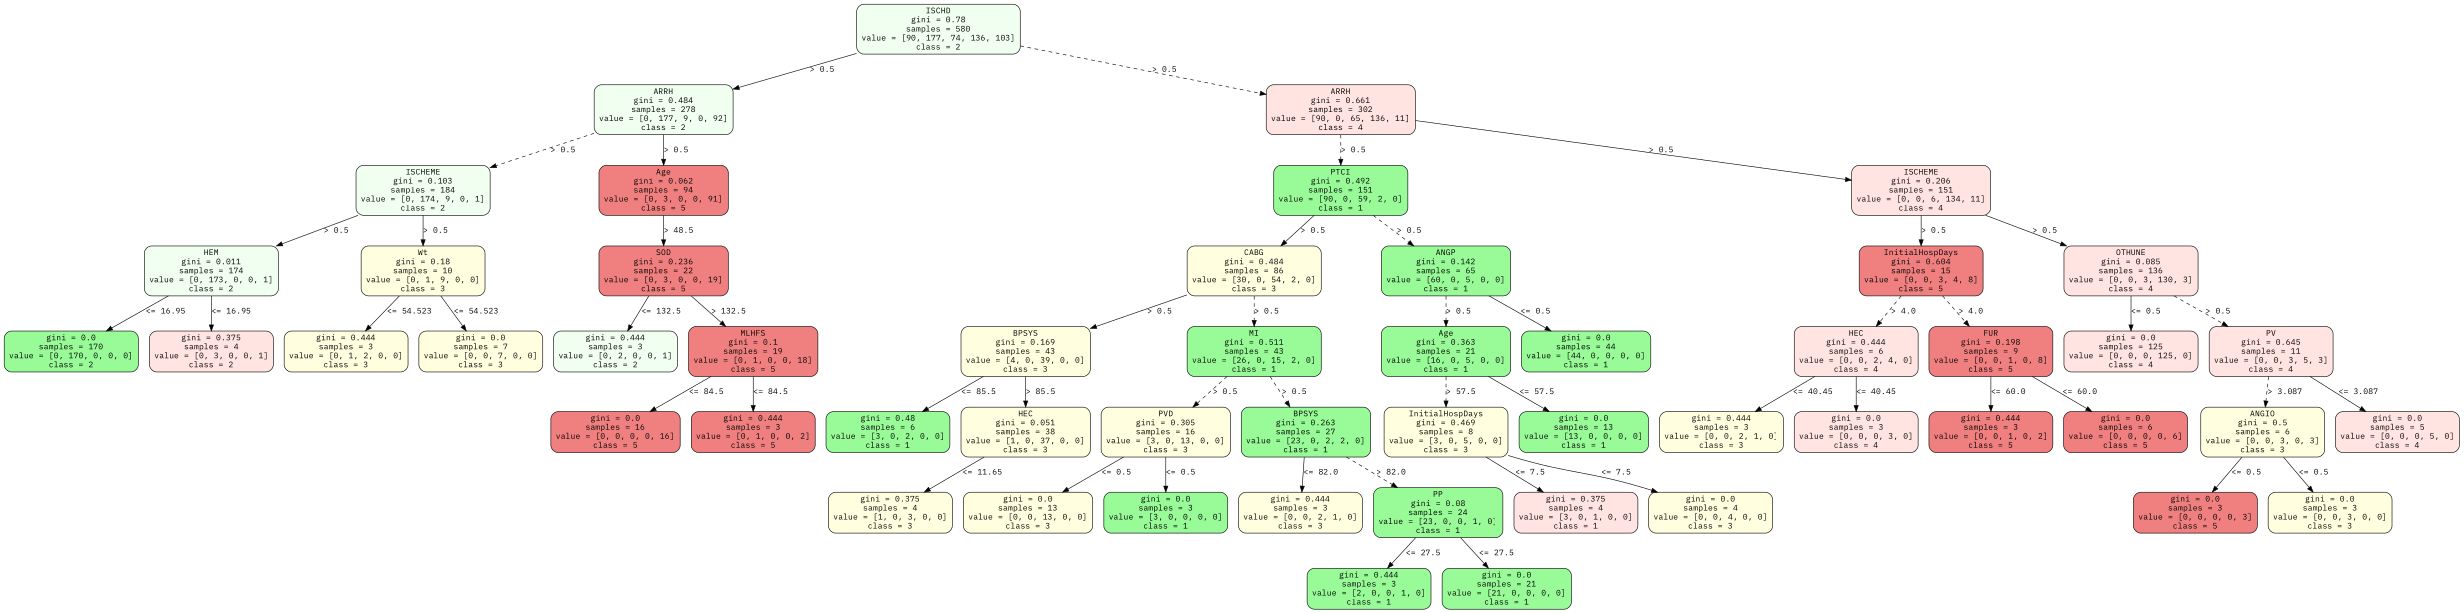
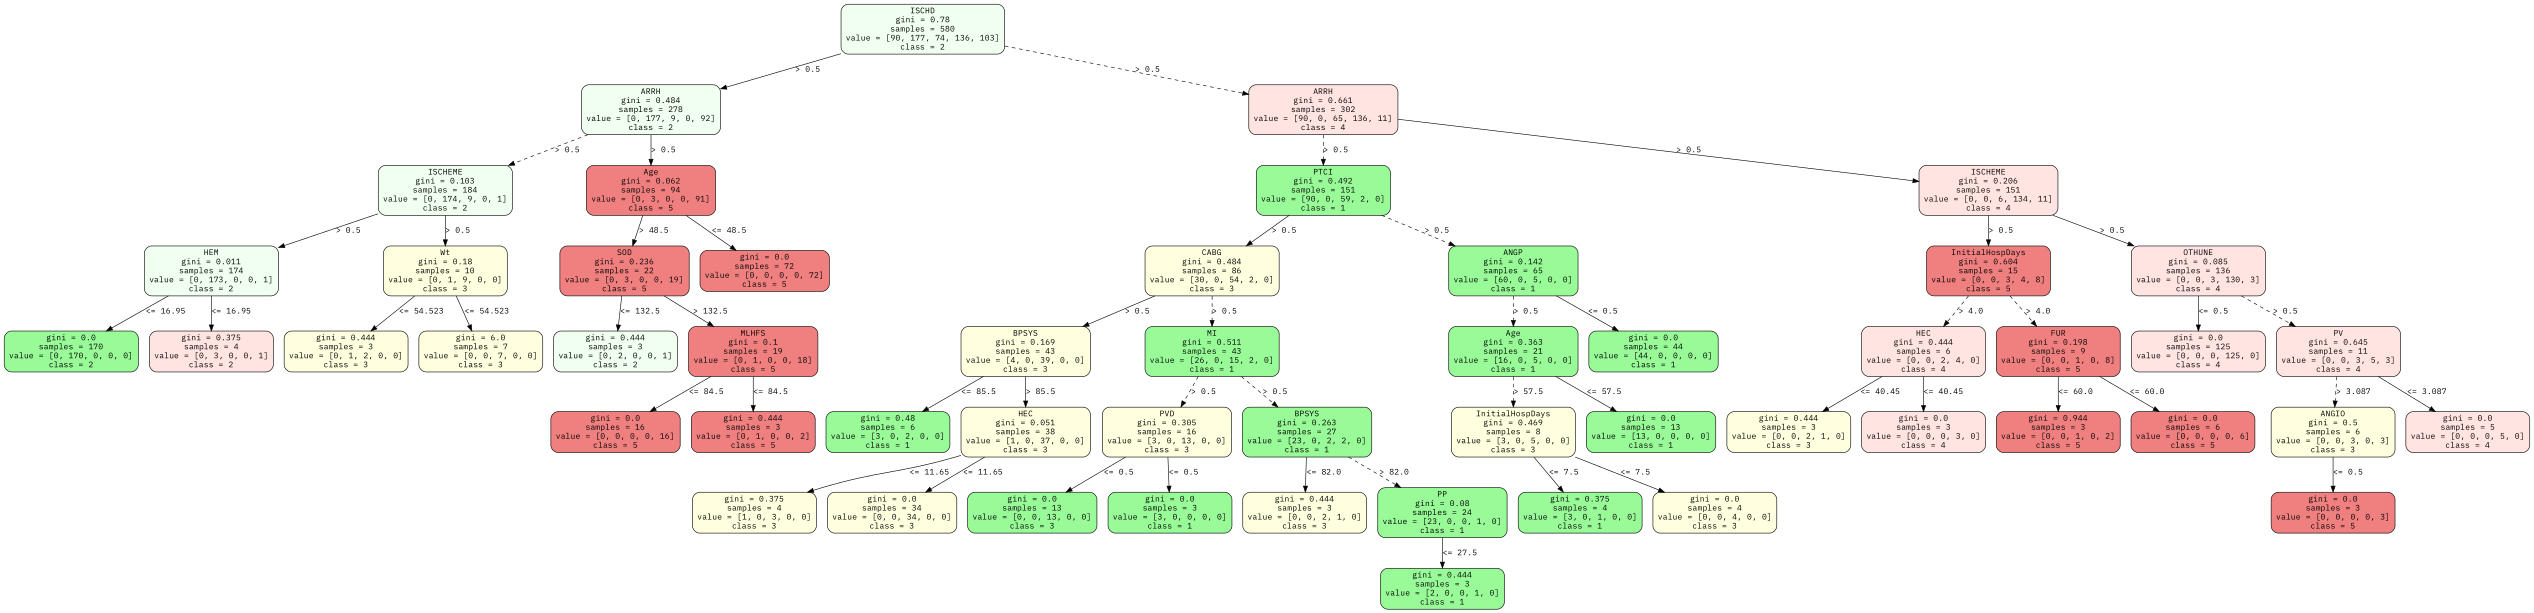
node "gini = 0.0 samples = 72 value = [0, 0, 0, 0, 72] class = 5": added
node "gini = 0.0 samples = 7 value = [0, 0, 7, 0, 0] class = 3": label "gini = 0.0 samples = 7 value = [0, 0, 7, 0, 0] class = 3" -> "gini = 6.0 samples = 7 value = [0, 0, 7, 0, 0] class = 3"
node "gini = 0.444 samples = 3 value = [0, 0, 1, 0, 2] class = 5": label "gini = 0.444 samples = 3 value = [0, 0, 1, 0, 2] class = 5" -> "gini = 0.944 samples = 3 value = [0, 0, 1, 0, 2] class = 5"
node "gini = 0.0 samples = 34 value = [0, 0, 34, 0, 0] class = 3": added
node "gini = 0.0 samples = 13 value = [0, 0, 13, 0, 0] class = 3": fillcolor lightyellow -> palegreen
node "gini = 0.375 samples = 4 value = [3, 0, 1, 0, 0] class = 1": fillcolor mistyrose -> palegreen
node "gini = 0.0 samples = 3 value = [0, 0, 3, 0, 0] class = 3": removed
node "gini = 0.0 samples = 21 value = [21, 0, 0, 0, 0] class = 1": removed
